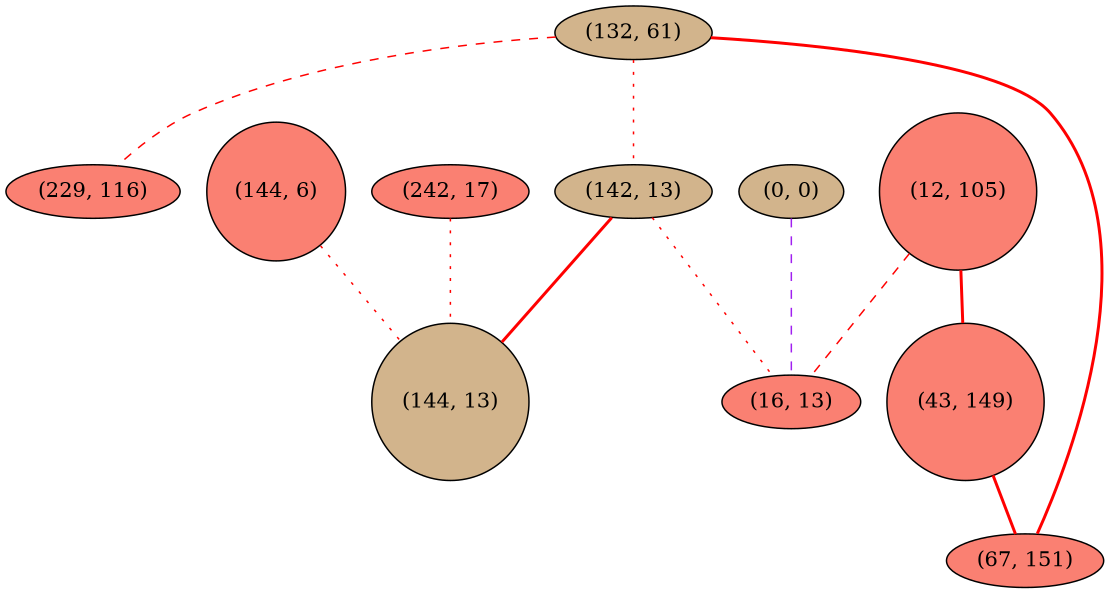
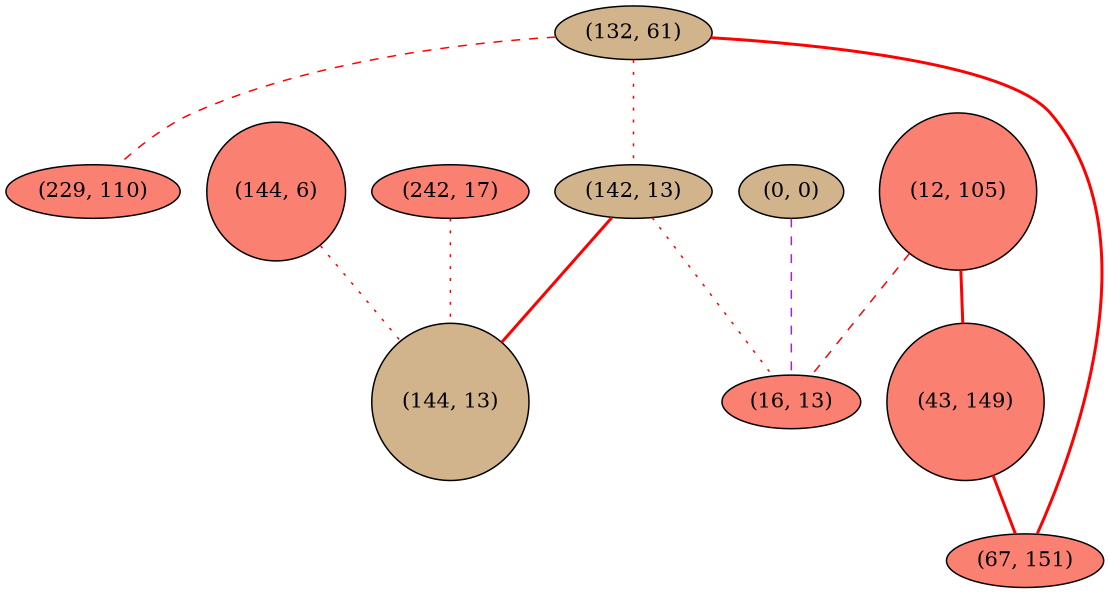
node "(229, 116)": label "(229, 116)" -> "(229, 110)"
